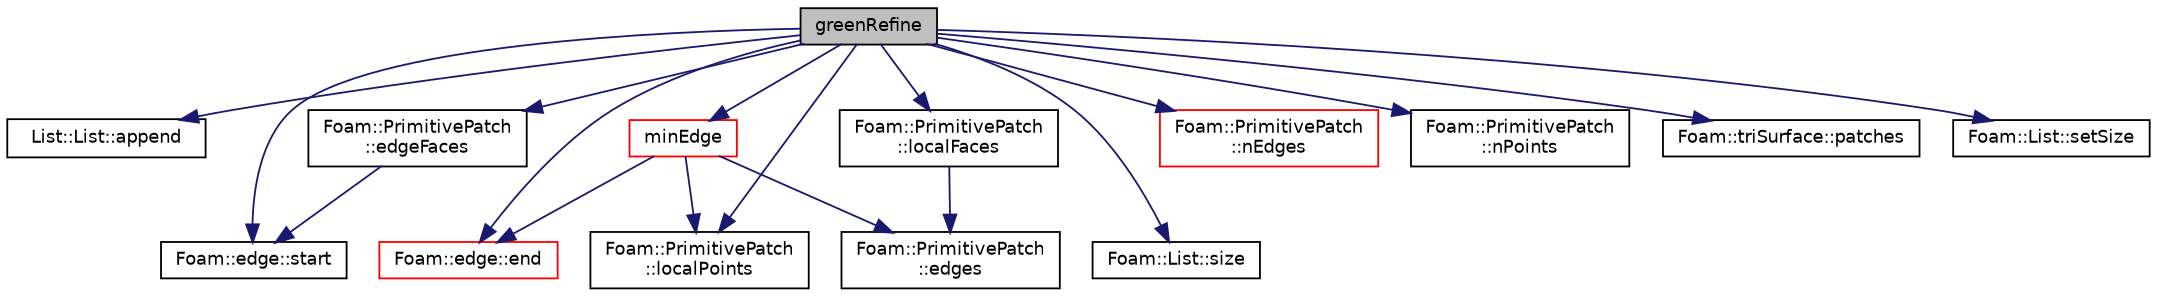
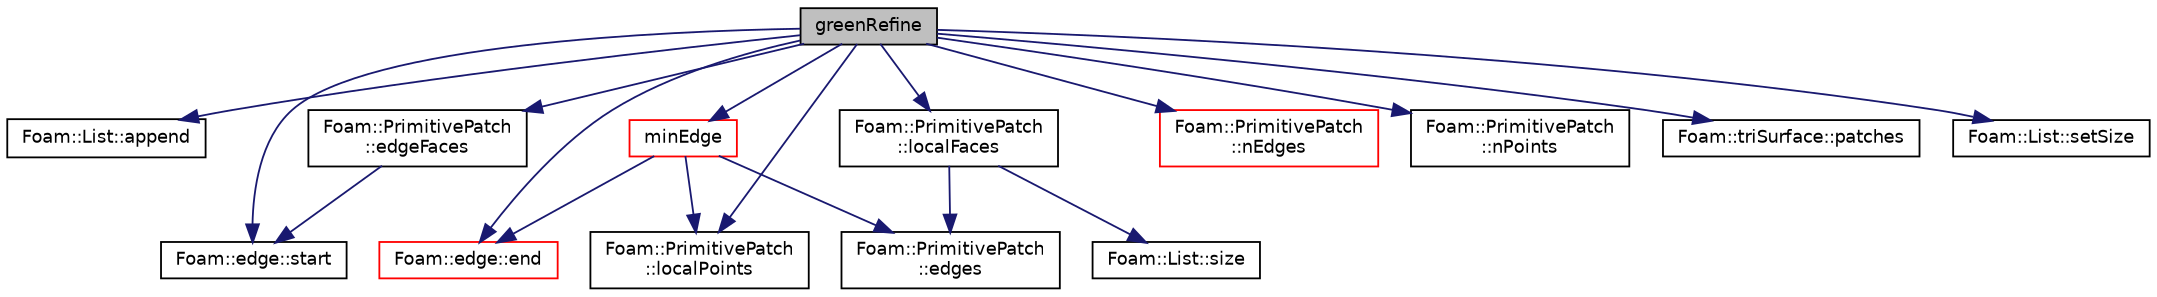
edge "greenRefine" -> "Foam::List::size": now "Foam::PrimitivePatch ::localFaces" -> "Foam::List::size"
node "List::List::append": label "List::List::append" -> "Foam::List::append"
